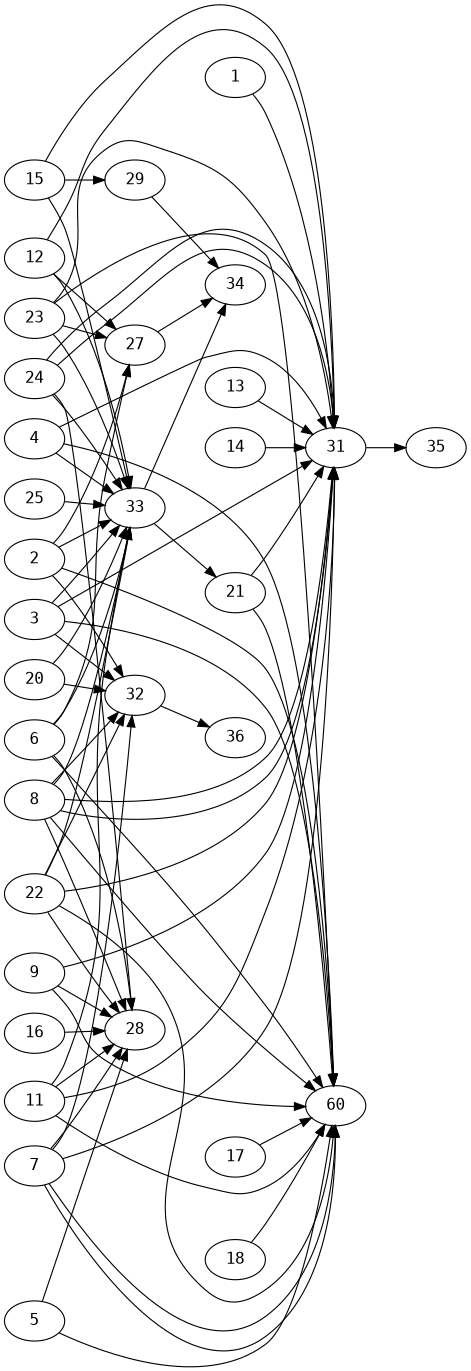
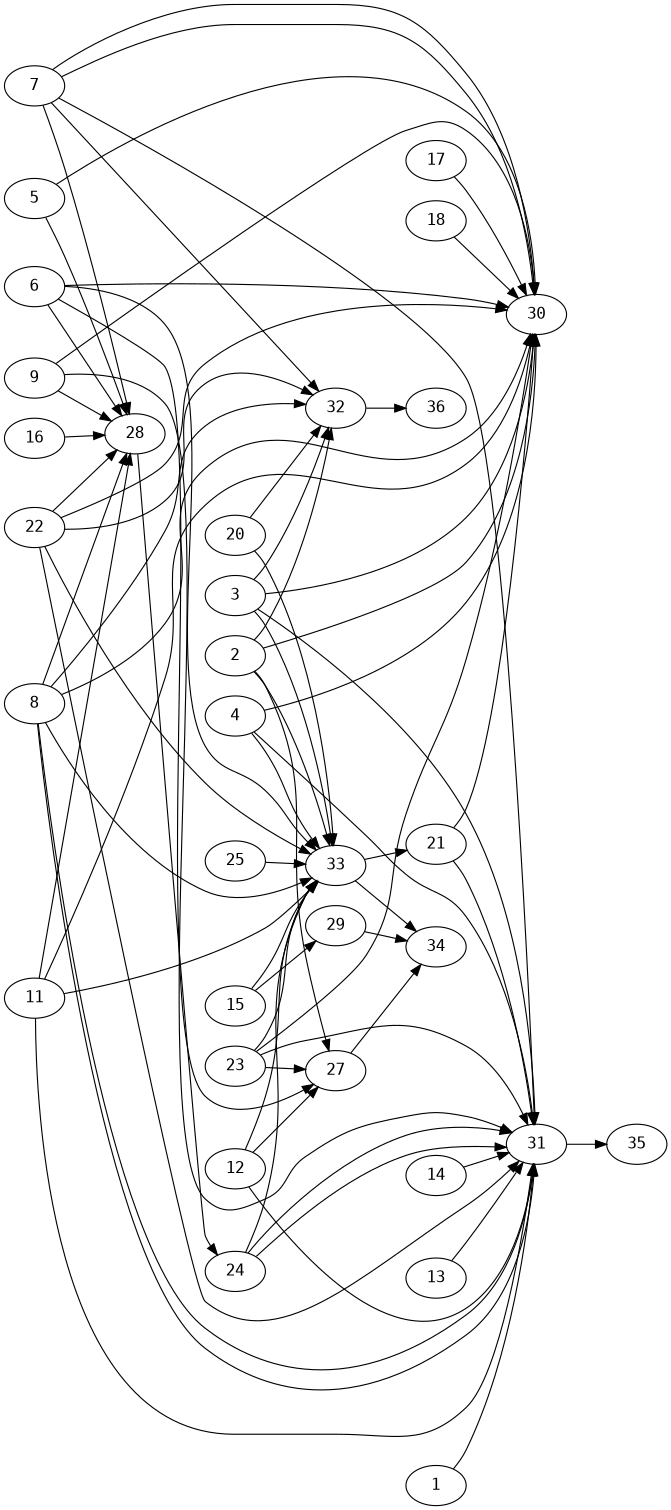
edge "15" -> "31": removed
edge "24" -> "28": reversed
node "60": label "60" -> "30"
